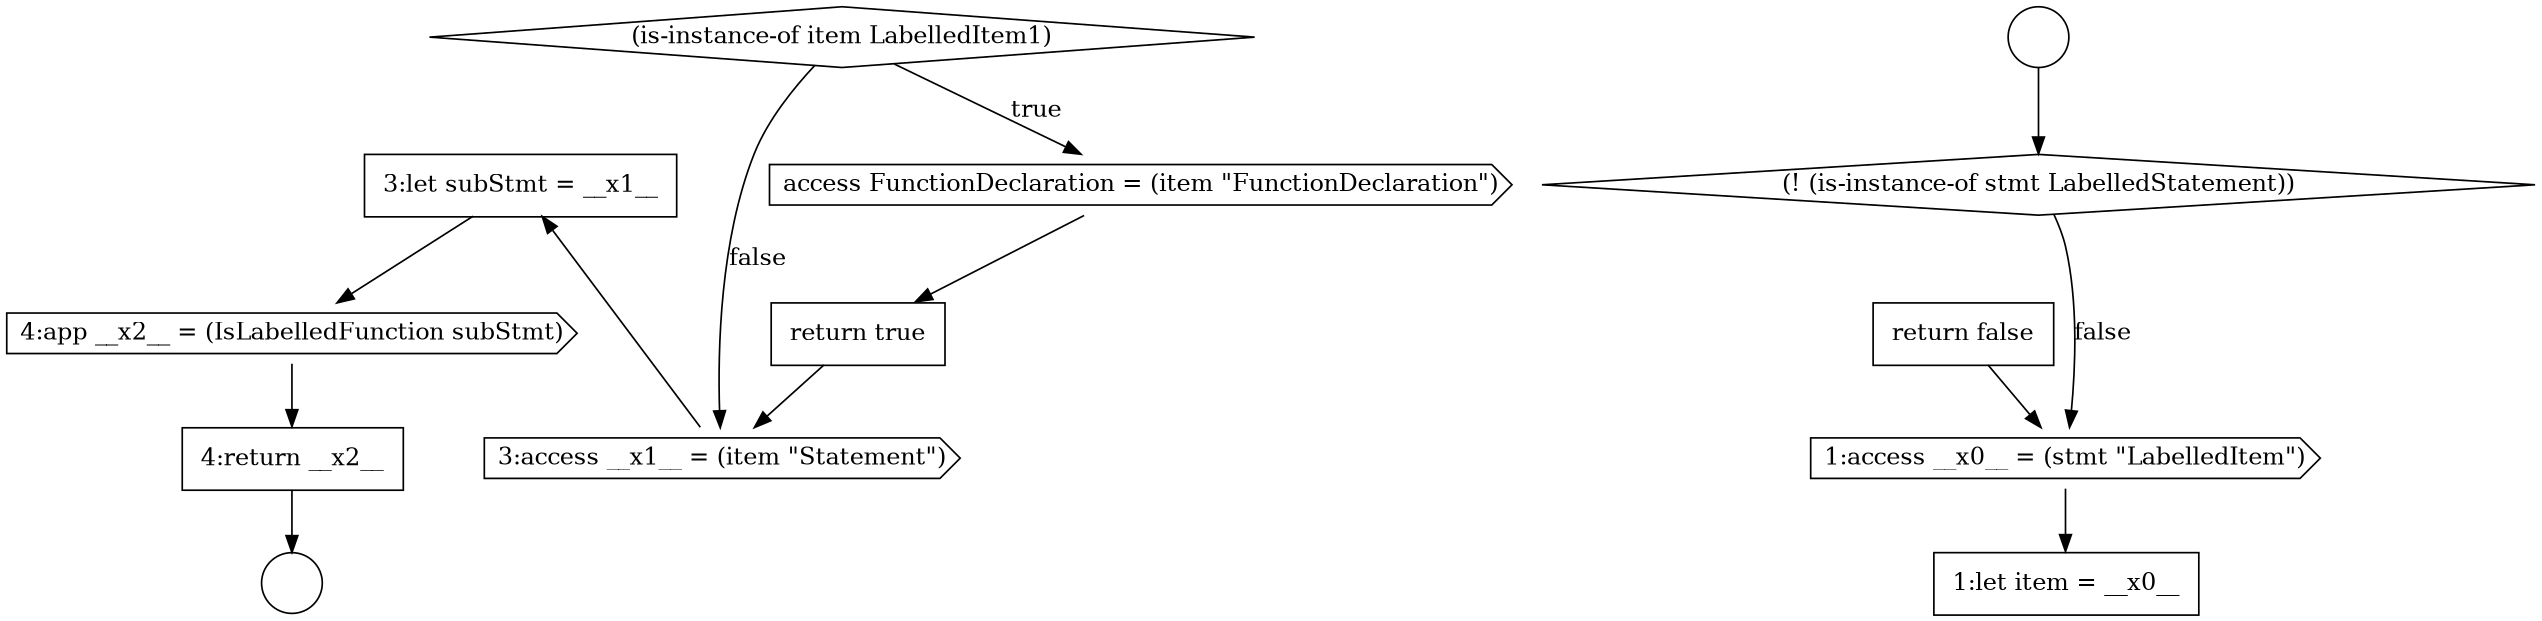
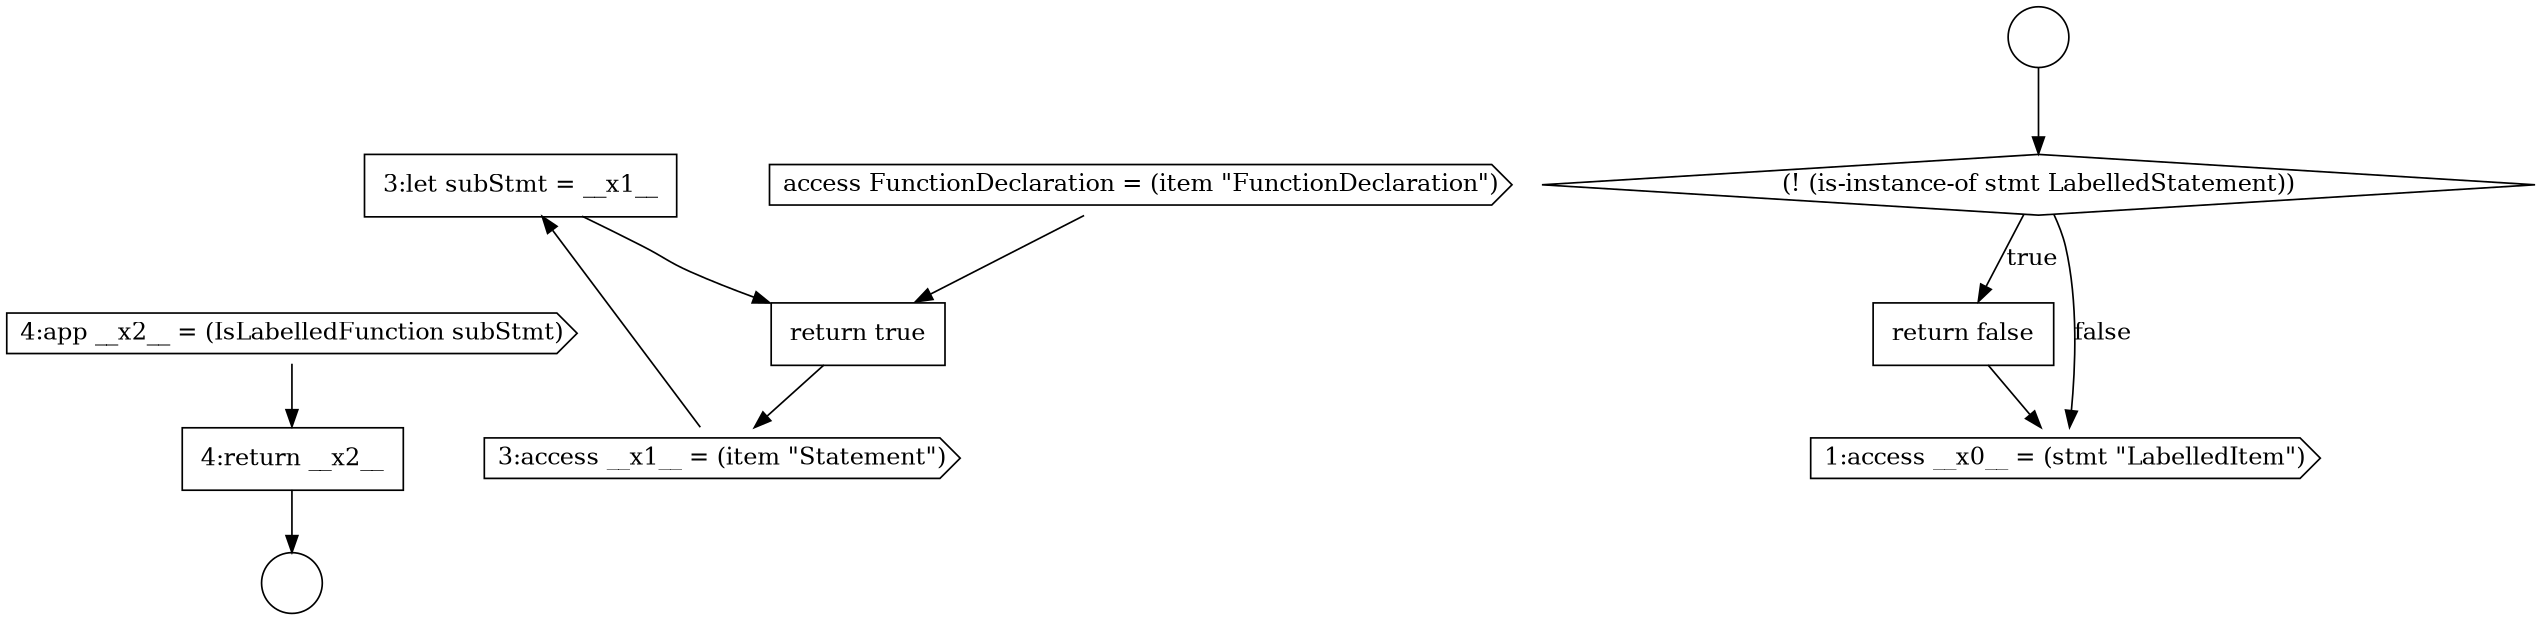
node "(is-instance-of item LabelledItem1)": removed
edge "(! (is-instance-of stmt LabelledStatement))" -> "return false": added, label "true"
edge "3:let subStmt = __x1__" -> "4:app __x2__ = (IsLabelledFunction subStmt)": now "3:let subStmt = __x1__" -> "return true"
node "1:let item = __x0__": removed
